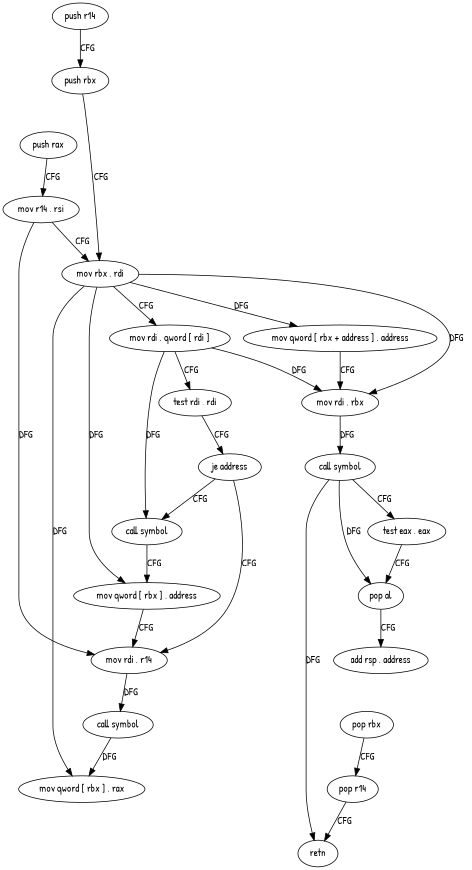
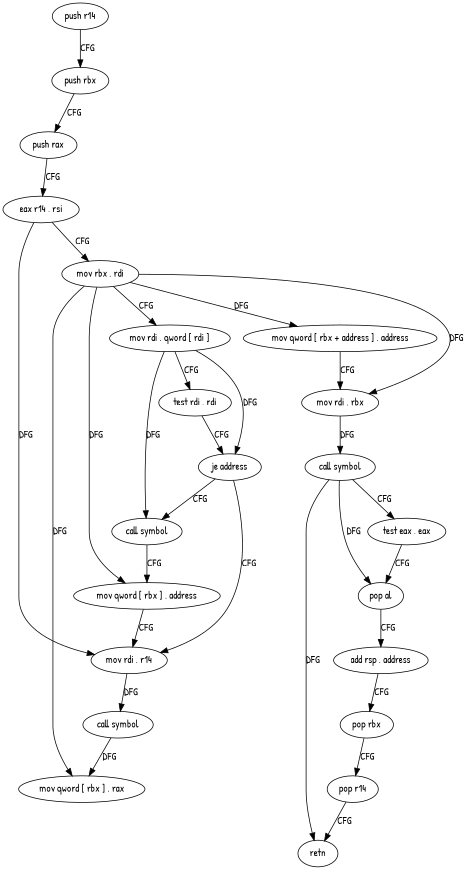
edge "push rbx" -> "mov rbx , rdi": now "push rbx" -> "push rax"
node "mov r14 , rsi": label "mov r14 , rsi" -> "eax r14 , rsi"
edge "mov rdi , qword [ rdi ]" -> "mov rdi , rbx": now "mov rdi , qword [ rdi ]" -> "je address"
edge "add rsp , address" -> "pop rbx": added, label "CFG"
